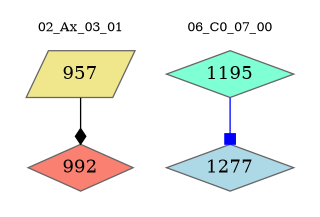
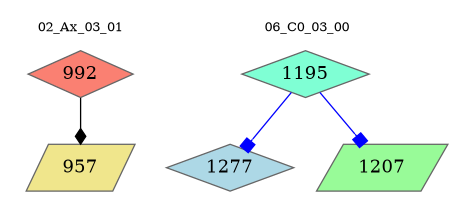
cluster "06_C0_07_00": label "06_C0_07_00" -> "06_C0_03_00"
edge "957" -> "992": reversed
node "1207": added
